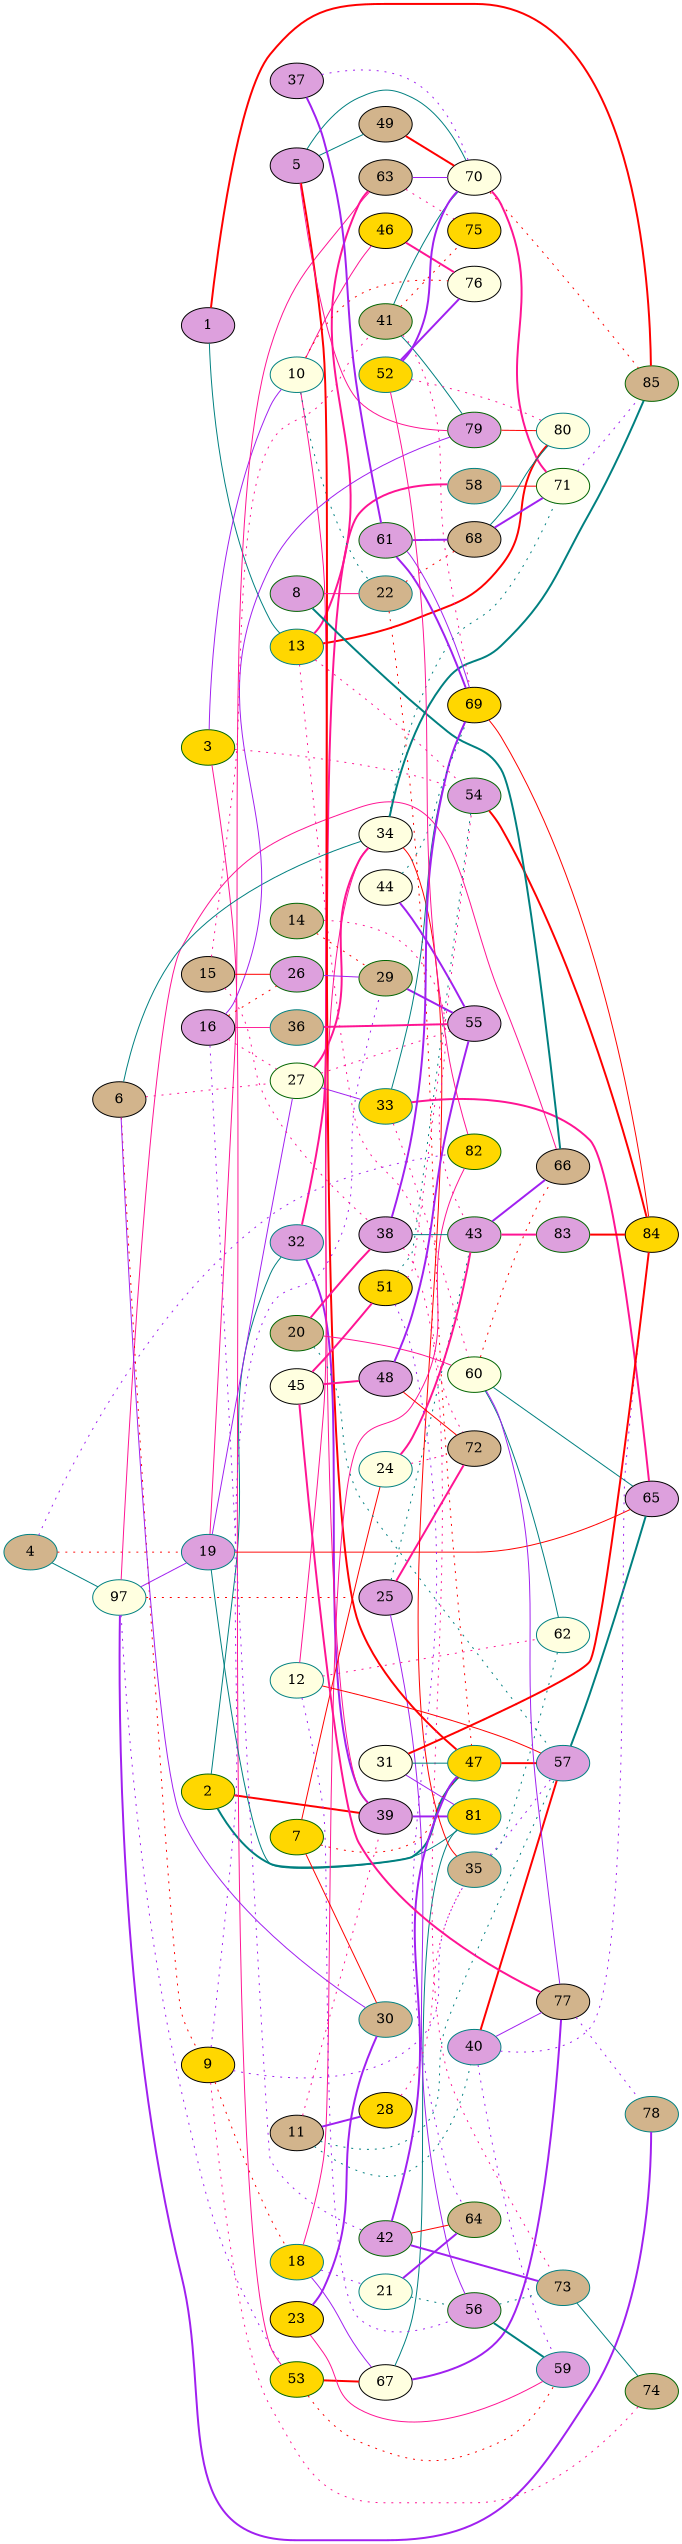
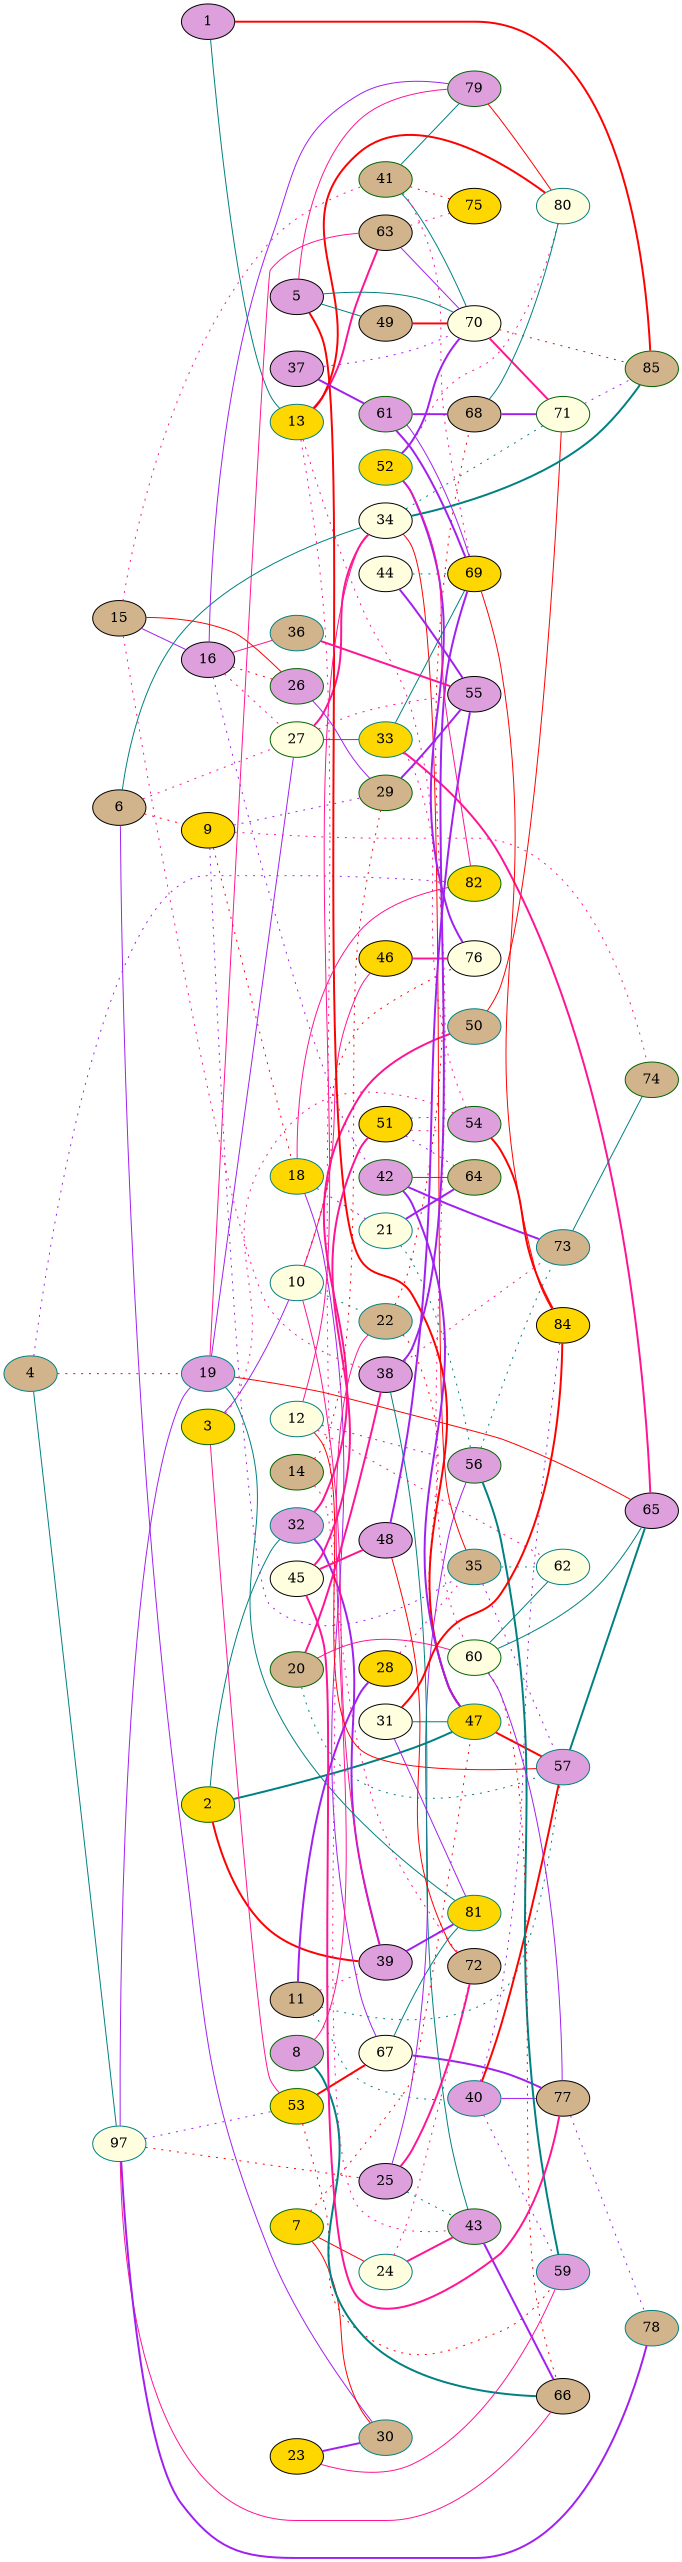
node "58": label "58" -> "50"
edge "15" -- "16": added
node "83": removed
